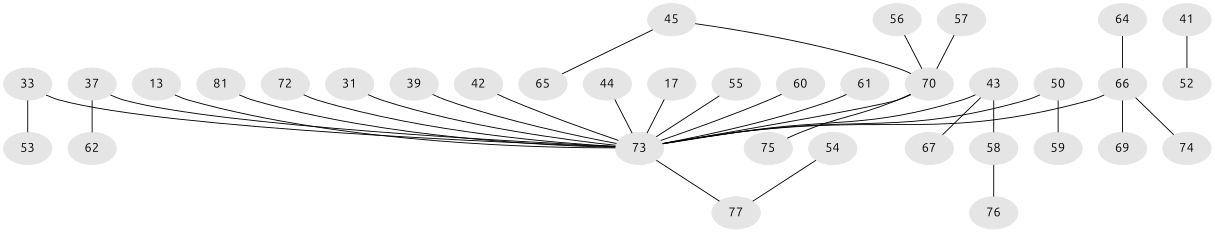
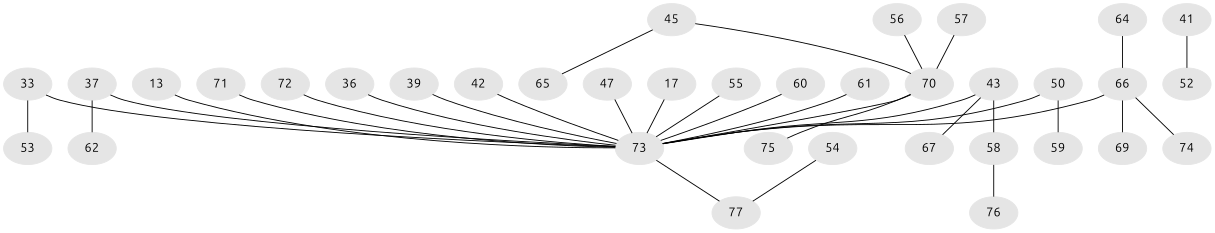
node "81": label "81" -> "71"
node "31": label "31" -> "36"
node "44": label "44" -> "47"
